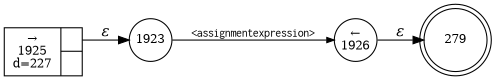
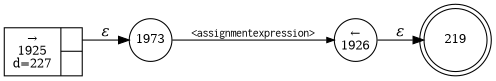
node "1923": label "1923" -> "1973"
node "279": label "279" -> "219"
